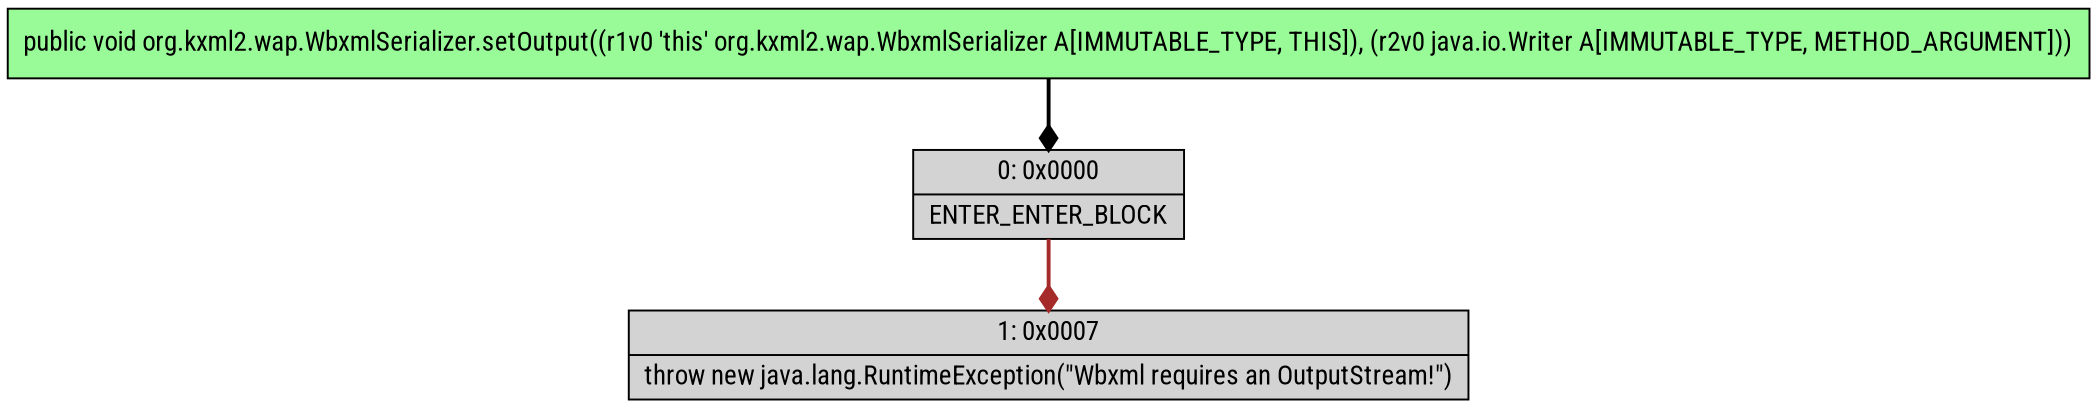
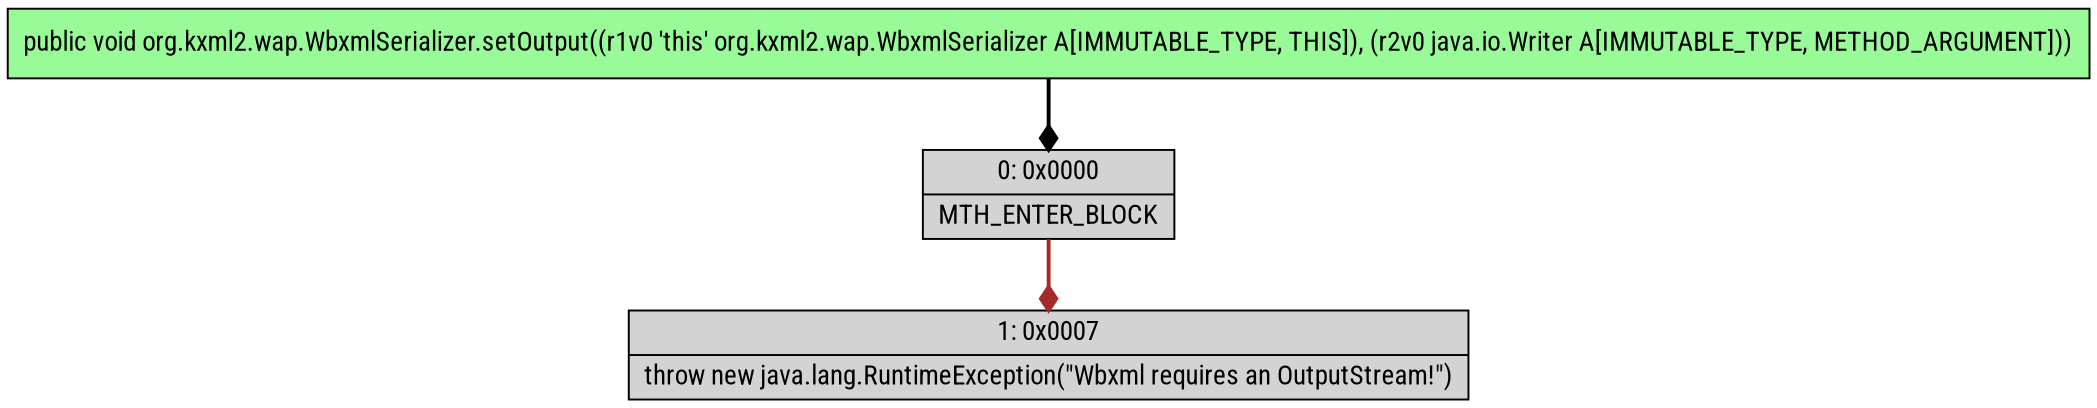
node "0: 0x0000": text "ENTER_ENTER_BLOCK" -> "MTH_ENTER_BLOCK"
